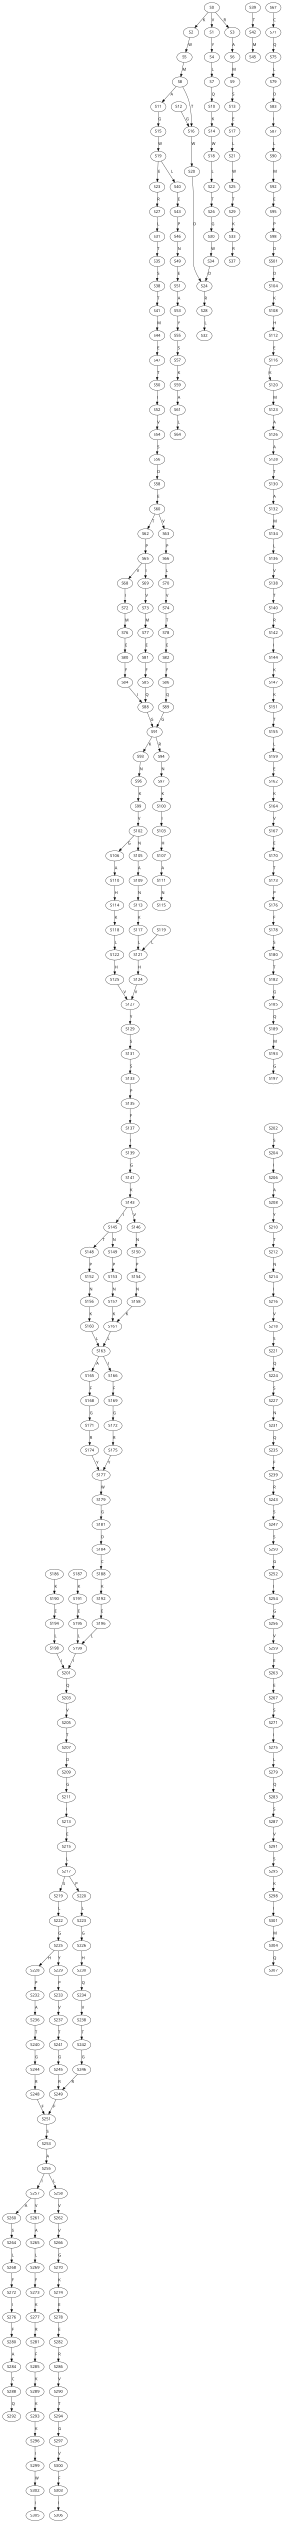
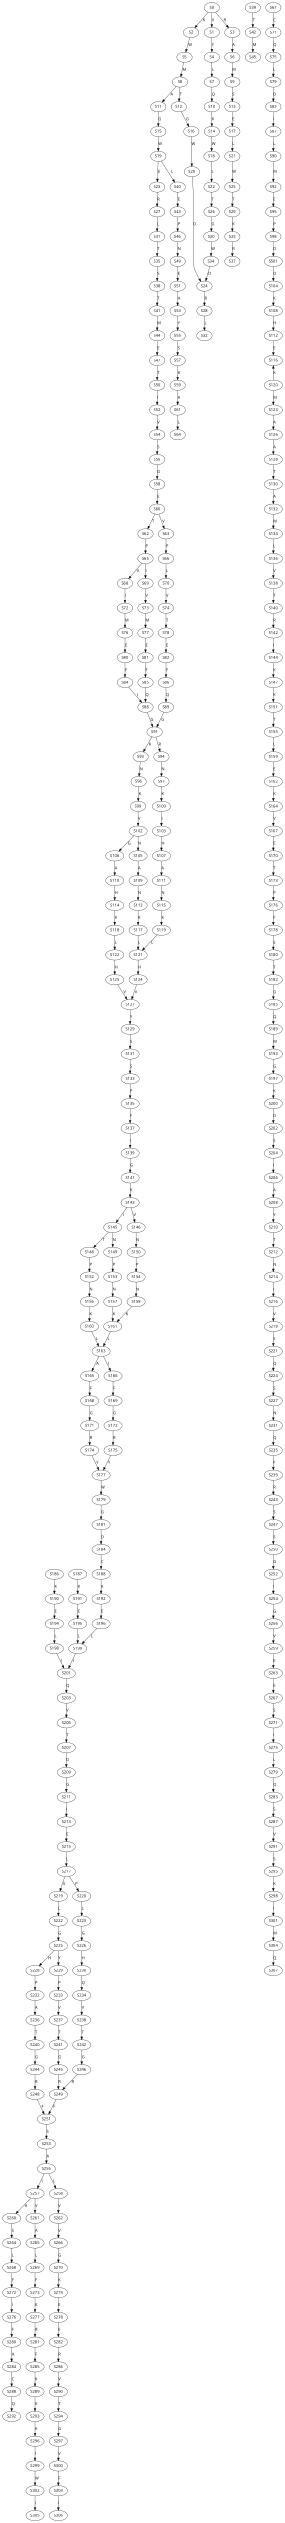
edge "S8" -> "S16": now "S8" -> "S12"
edge "S116" -> "S120": reversed
edge "S115" -> "S119": added, label "K"
node "S200": added
